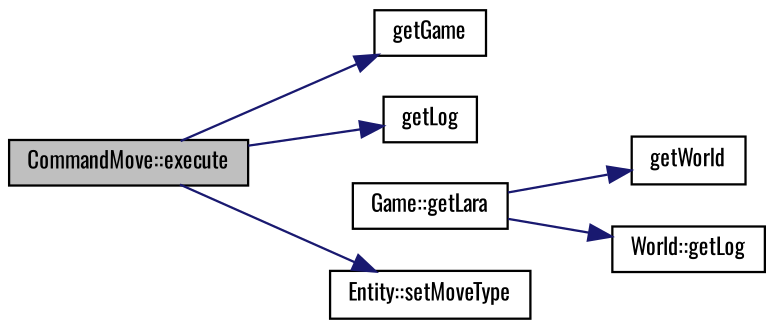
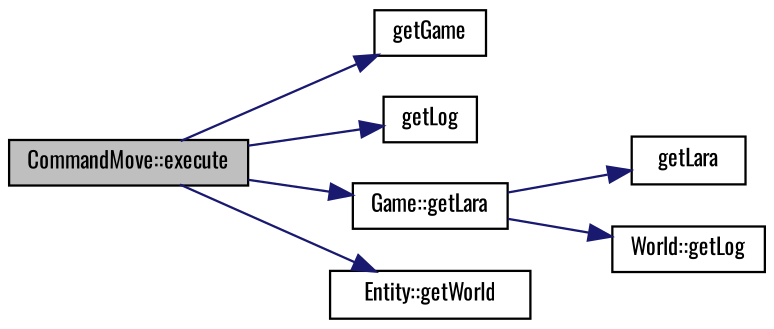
node "getWorld": label "getWorld" -> "getLara"
edge "CommandMove::execute" -> "Game::getLara": added
node "Entity::setMoveType": label "Entity::setMoveType" -> "Entity::getWorld"
